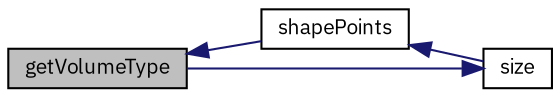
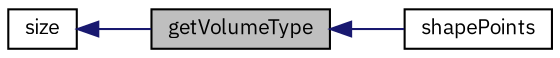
edge "size" -> "shapePoints": removed
